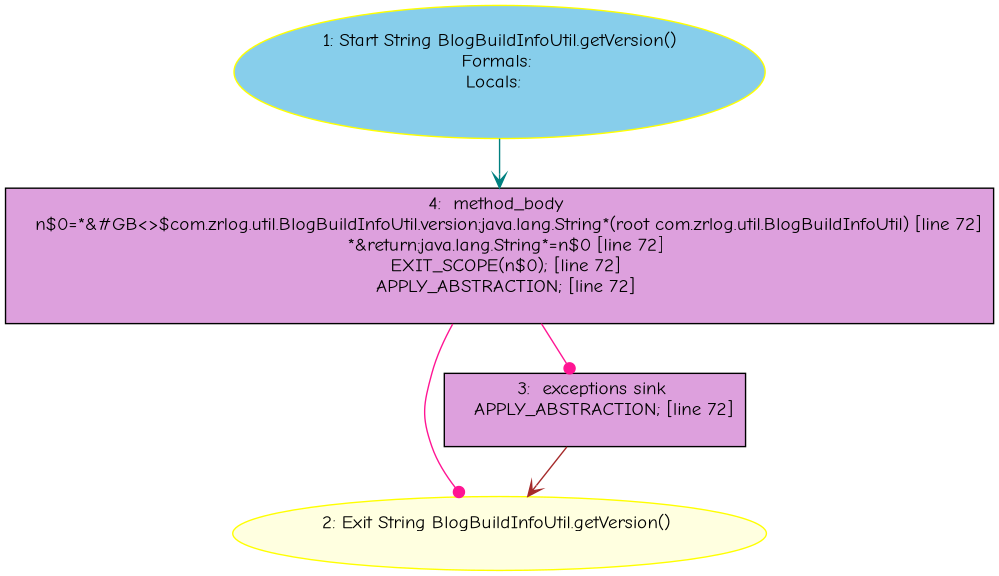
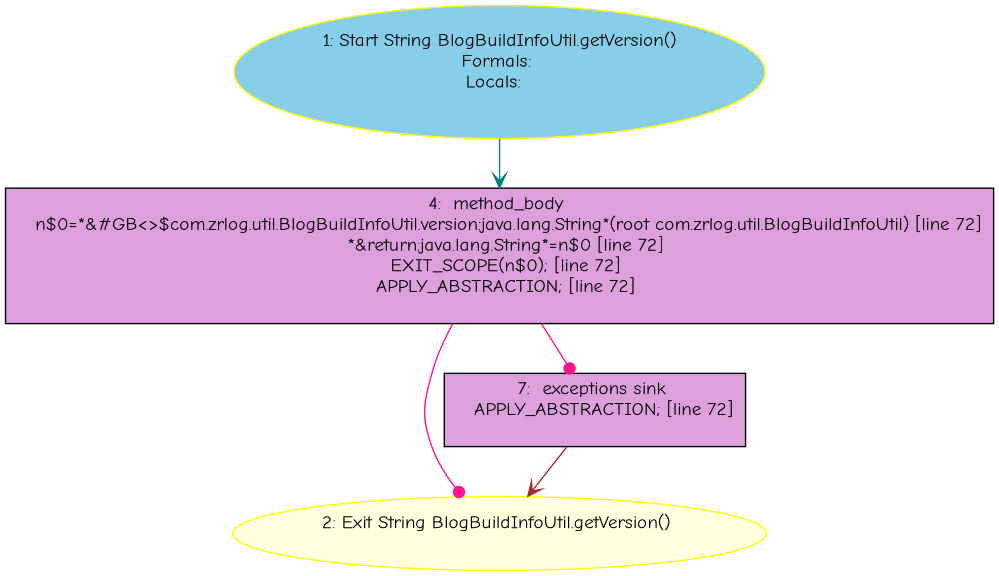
node "3:  exceptions sink APPLY_ABSTRACTION; [line 72]": label "3:  exceptions sink APPLY_ABSTRACTION; [line 72]" -> "7:  exceptions sink APPLY_ABSTRACTION; [line 72]"
